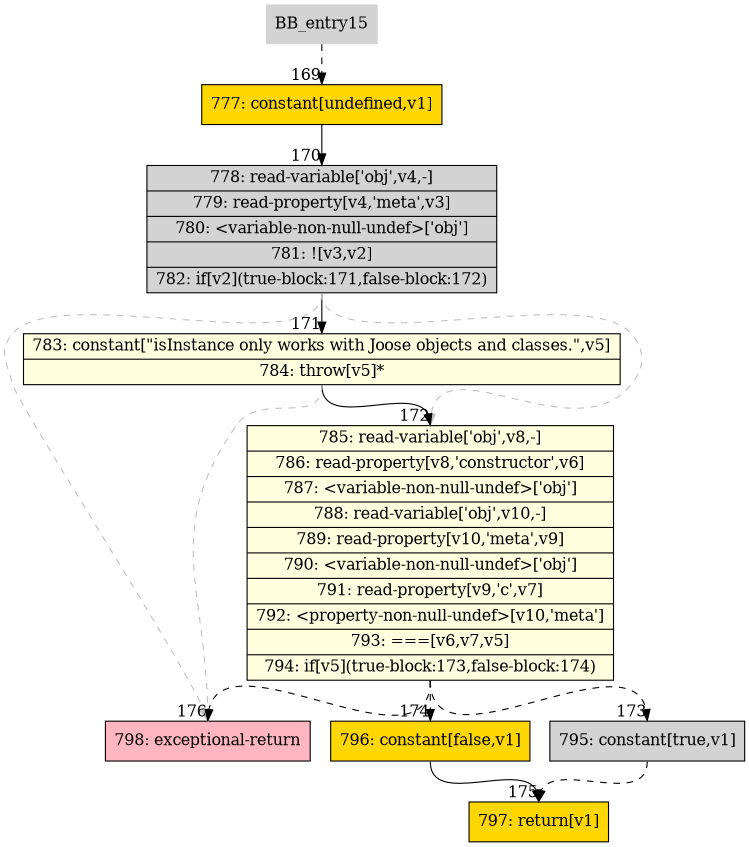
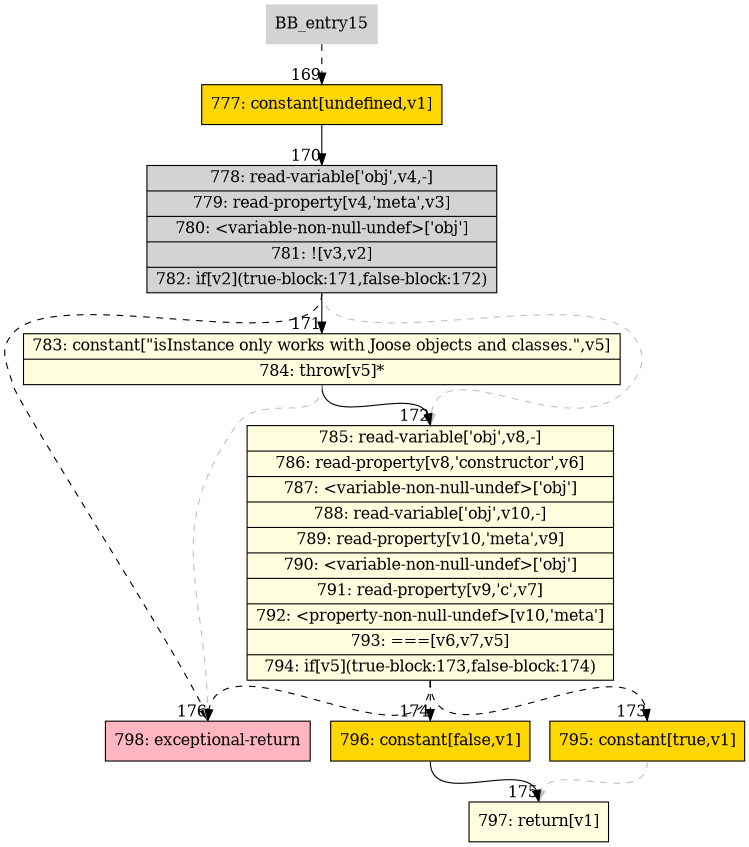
edge "778: read-variable['obj',v4,-]" -> "798: exceptional-return": color gray -> black
node "795: constant[true,v1]": fillcolor lightgrey -> gold
edge "795: constant[true,v1]" -> "797: return[v1]": color black -> gray
node "797: return[v1]": fillcolor gold -> lightyellow
